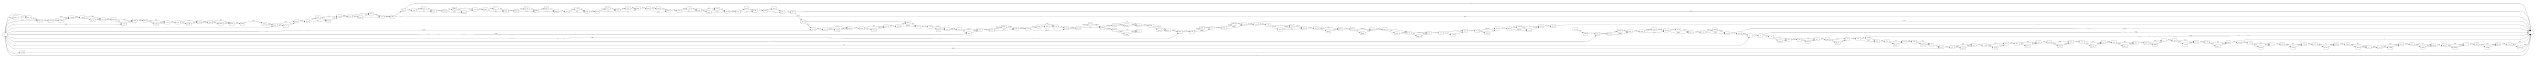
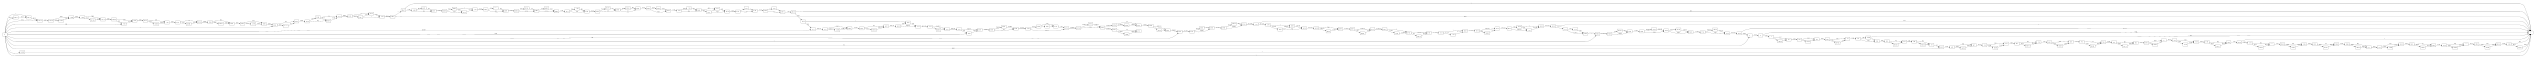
node "12107": added
node "7259": added
